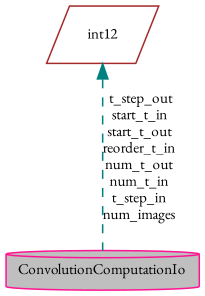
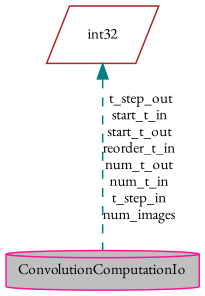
node "int12": label "int12" -> "int32"
